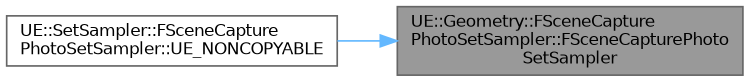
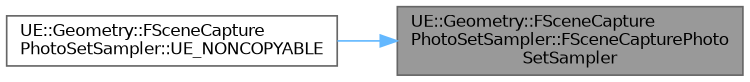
node "UE::SetSampler::FSceneCapture PhotoSetSampler::UE_NONCOPYABLE": label "UE::SetSampler::FSceneCapture PhotoSetSampler::UE_NONCOPYABLE" -> "UE::Geometry::FSceneCapture PhotoSetSampler::UE_NONCOPYABLE"
